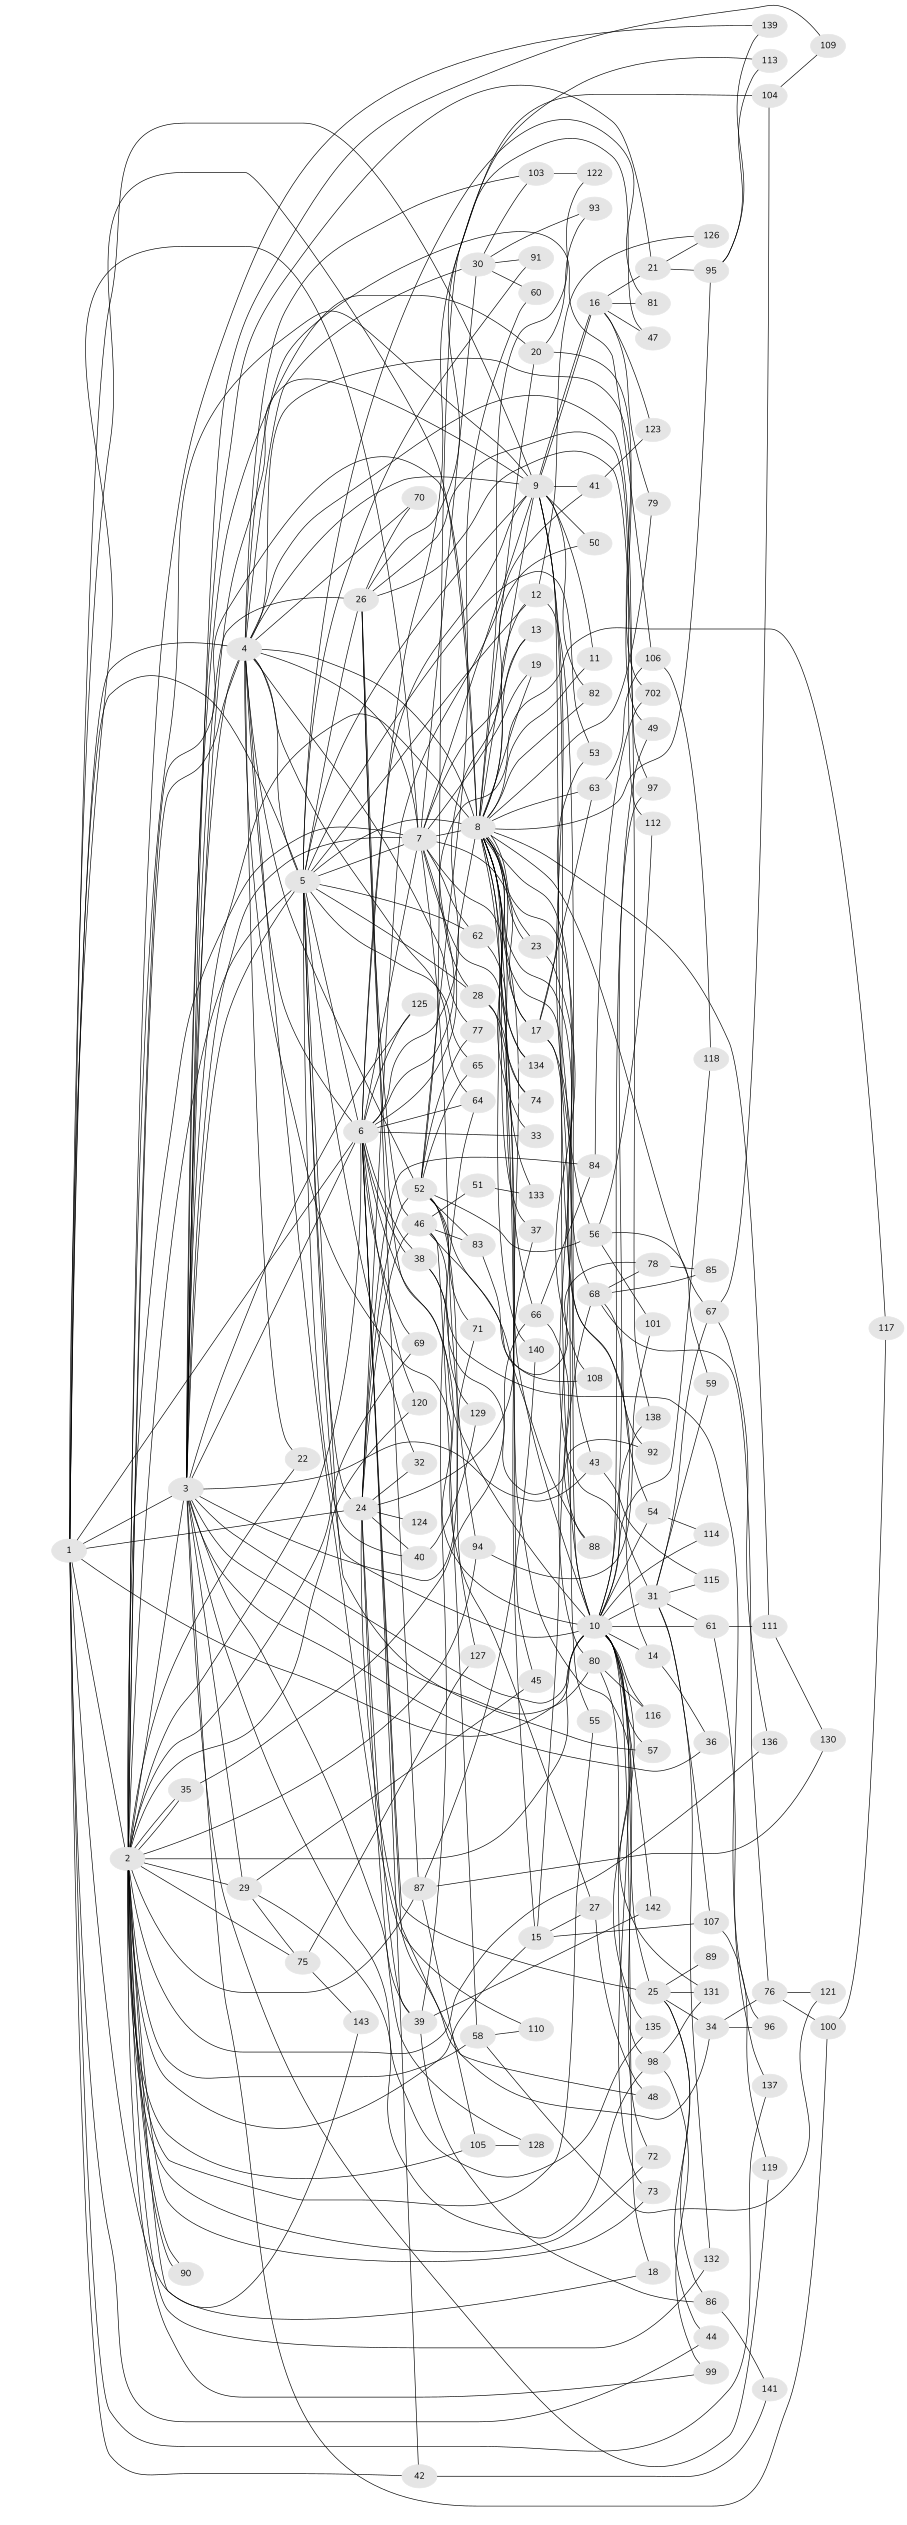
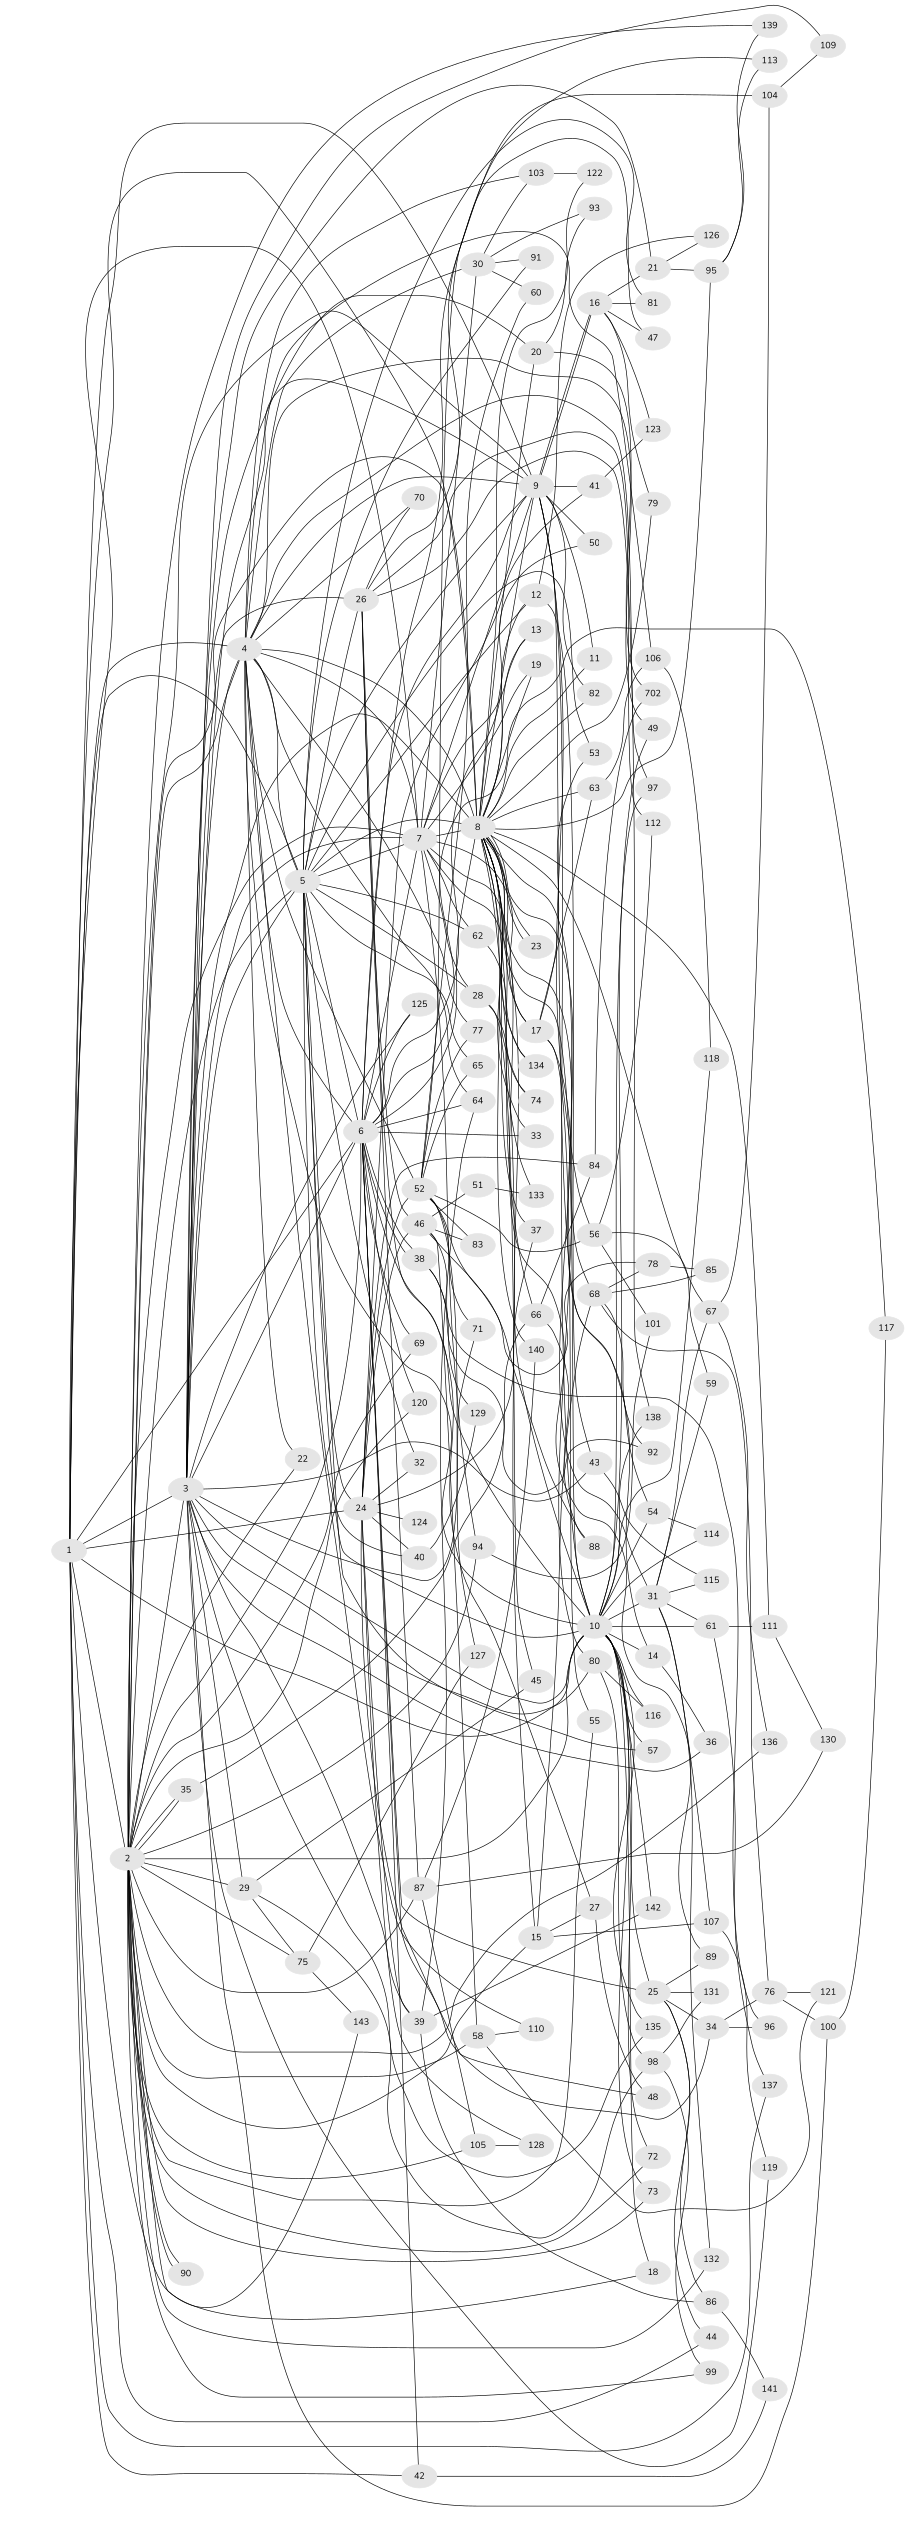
node "108": removed
edge "7" -- "131": now "7" -- "89"
